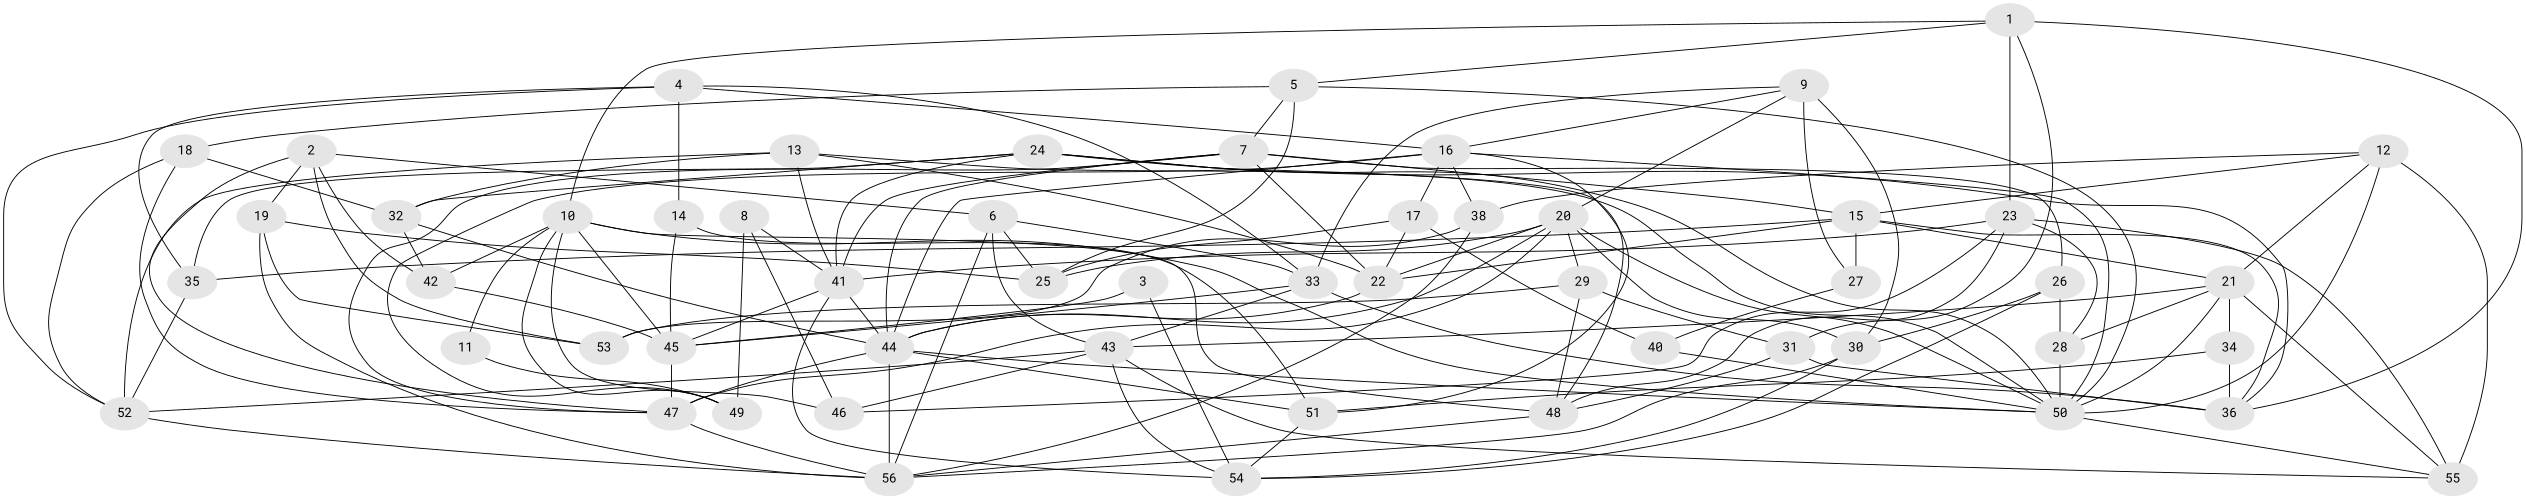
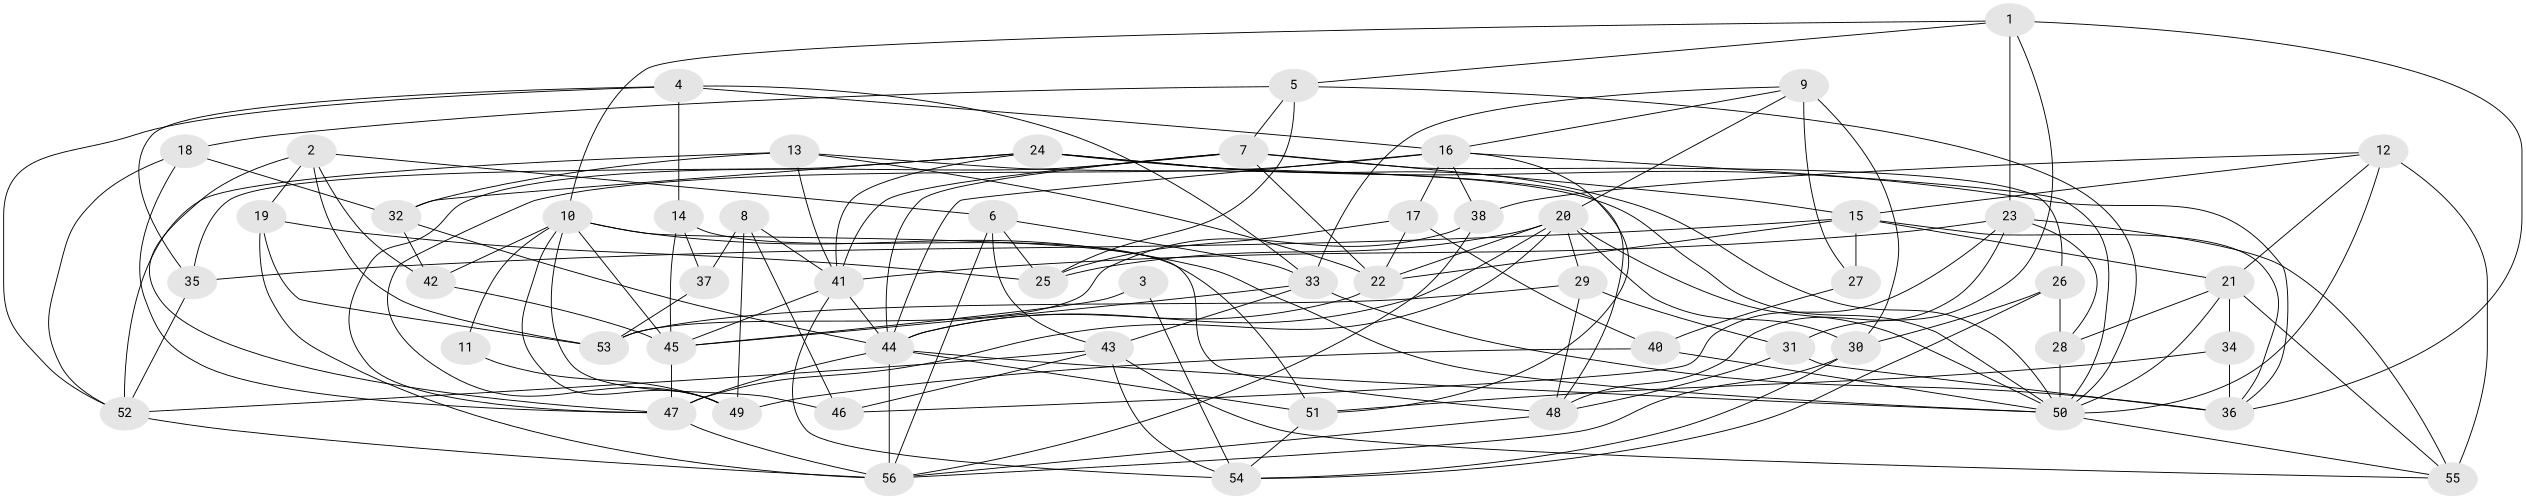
node "37": added
edge "21" -- "43": removed
edge "40" -- "49": added
